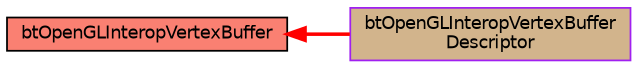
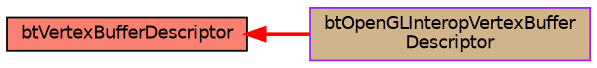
node "btOpenGLInteropVertexBuffer": label "btOpenGLInteropVertexBuffer" -> "btVertexBufferDescriptor"
